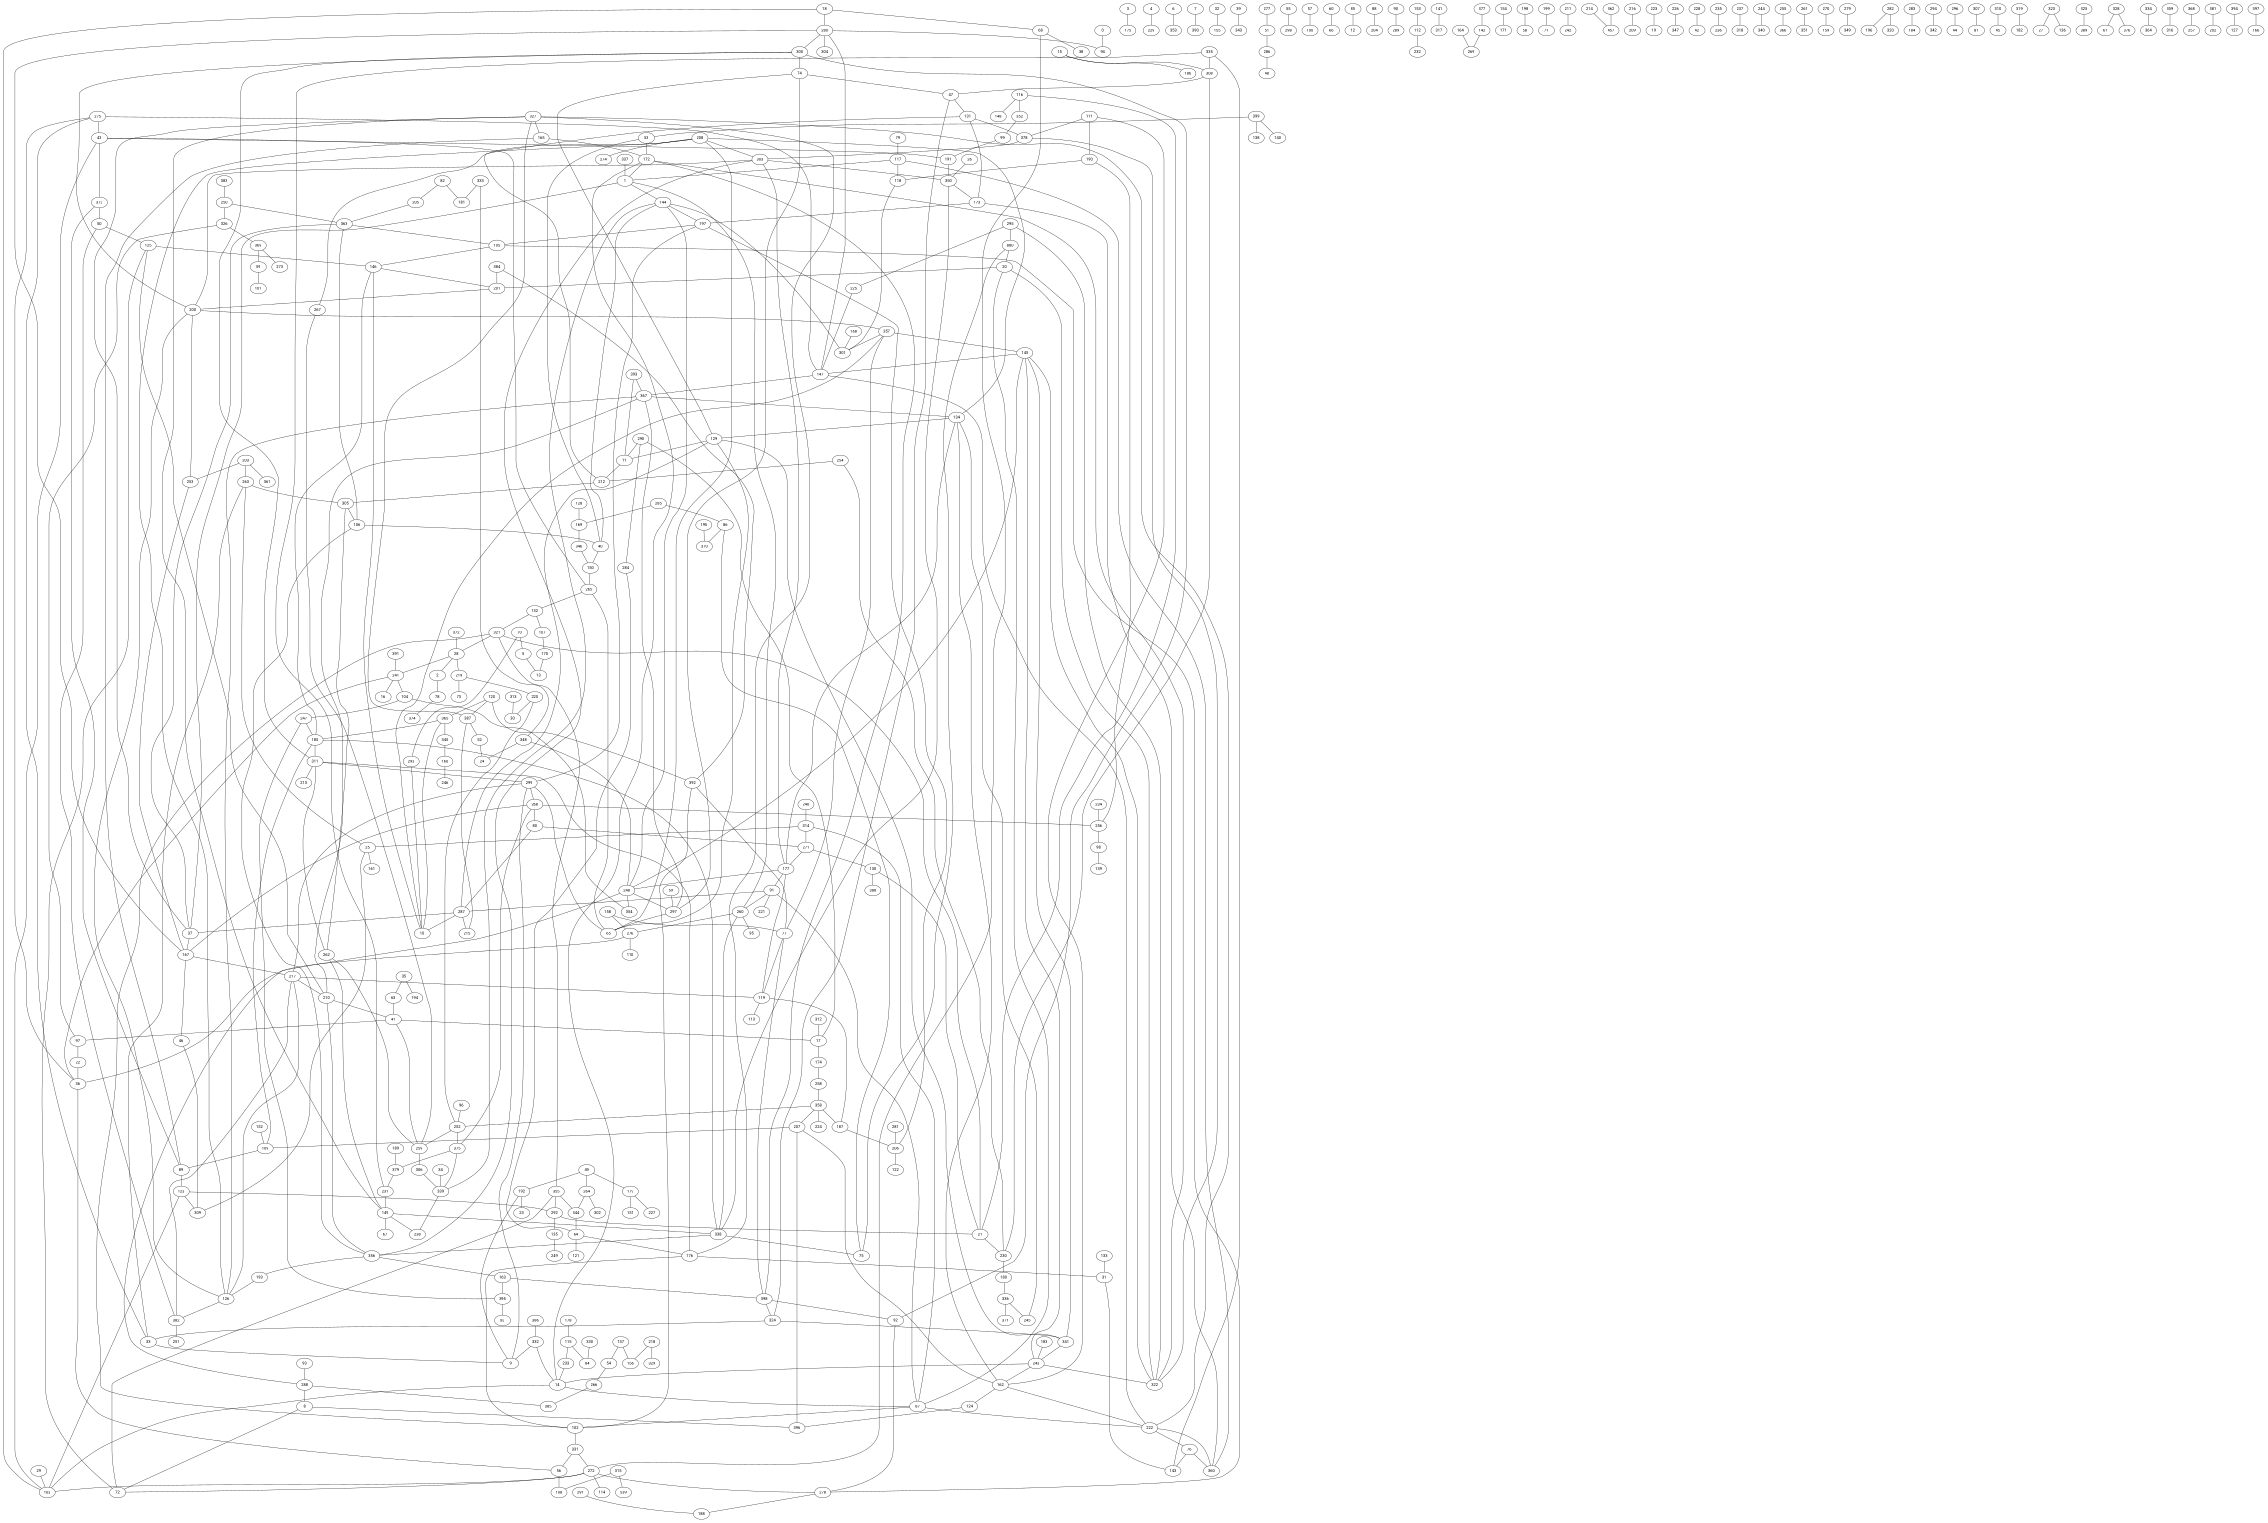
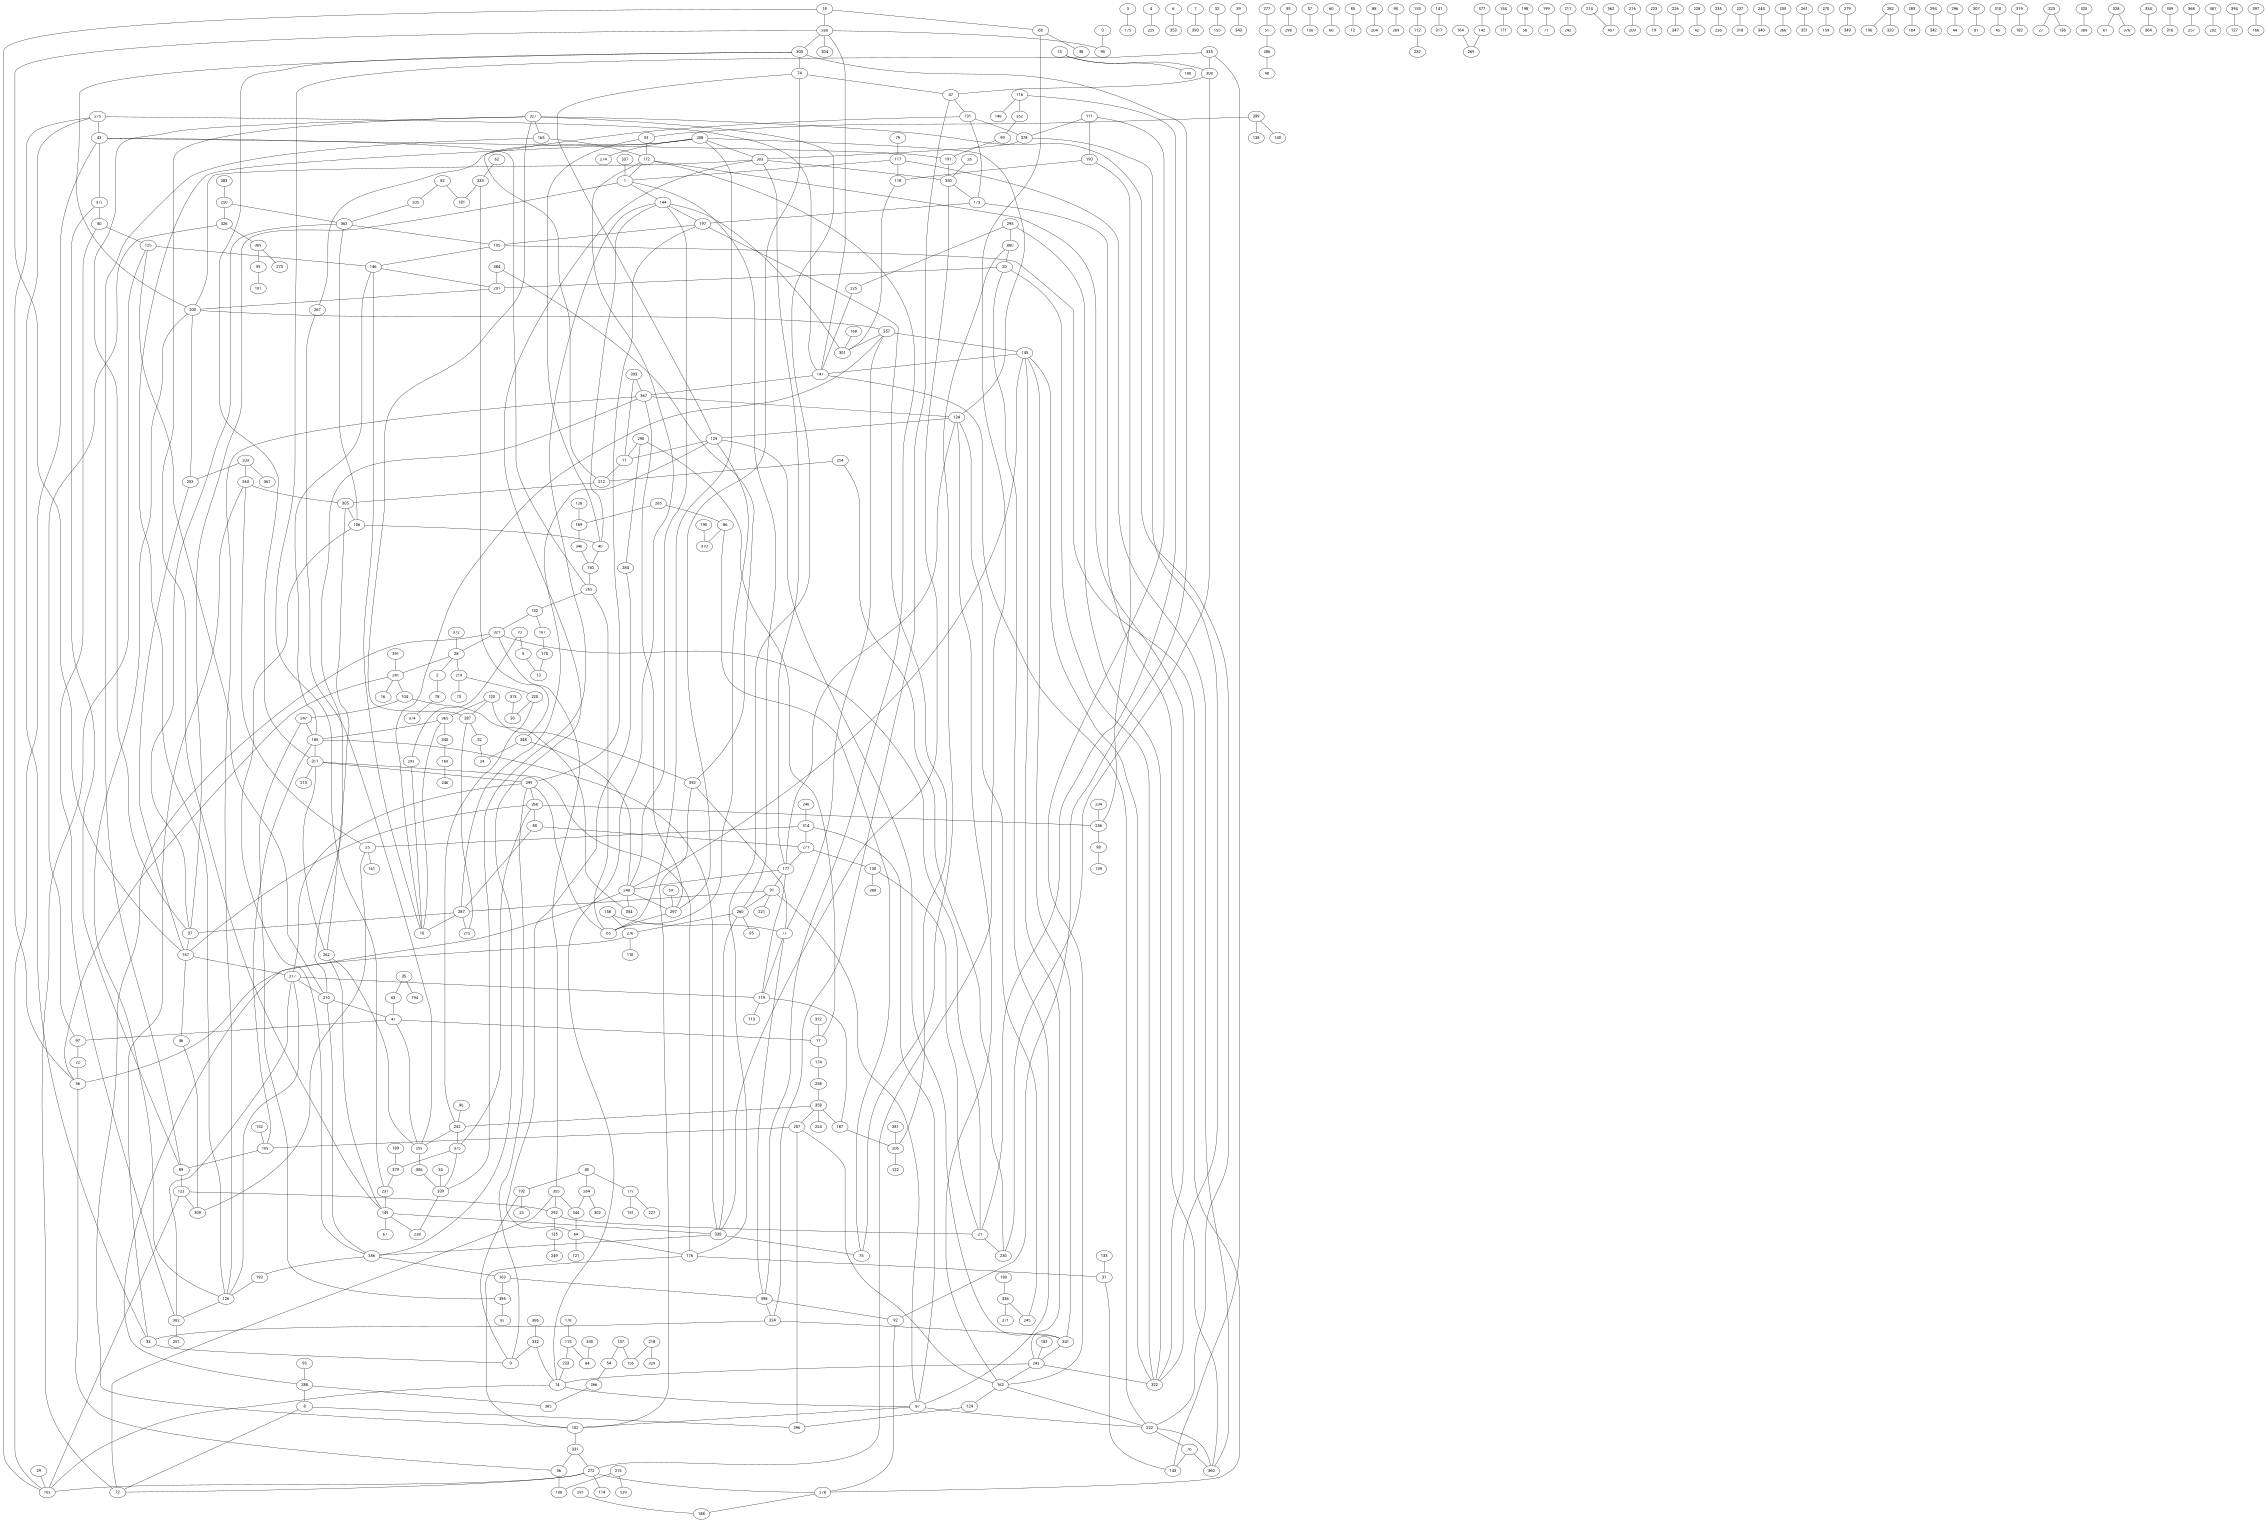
node "62": added
edge "230" -- "180": removed
